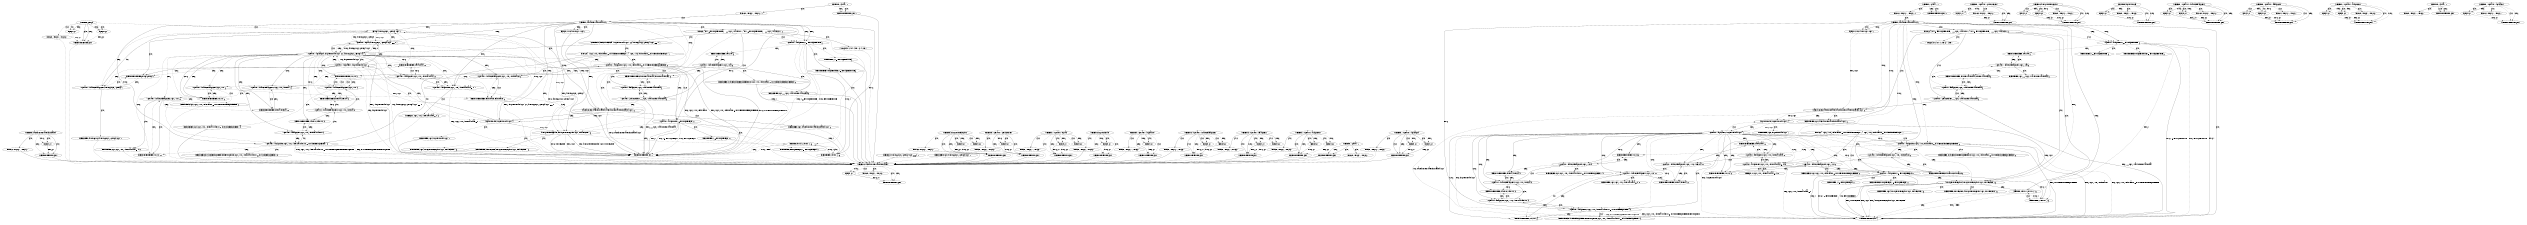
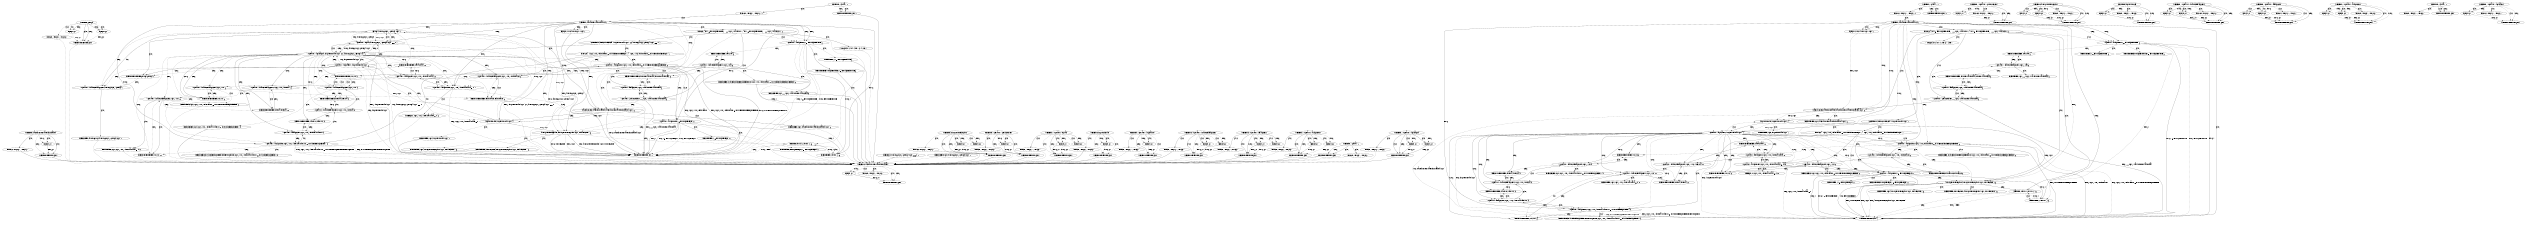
edge "(METHOD,get_cpl)" -> "(get_cpl,kvm_x86_ops->get_cpl(vcpu))": now "(<operator>.equals,kvm_x86_ops->get_cpl(vcpu) == 0)" -> "(get_cpl,kvm_x86_ops->get_cpl(vcpu))"
edge "(<operator>.indirectFieldAccess,kvm_x86_ops->get_cpl)" -> "(FIELD_IDENTIFIER,get_cpl,get_cpl)": removed, label "AST:"
node "(CONTROL_STRUCTURE,IF,if (!is_guest_mode(vcpu)))": added
